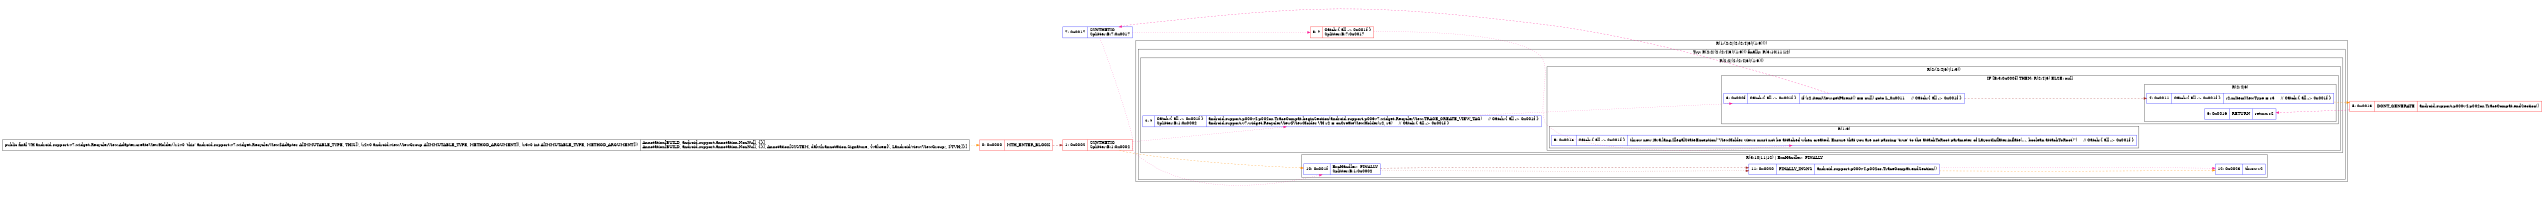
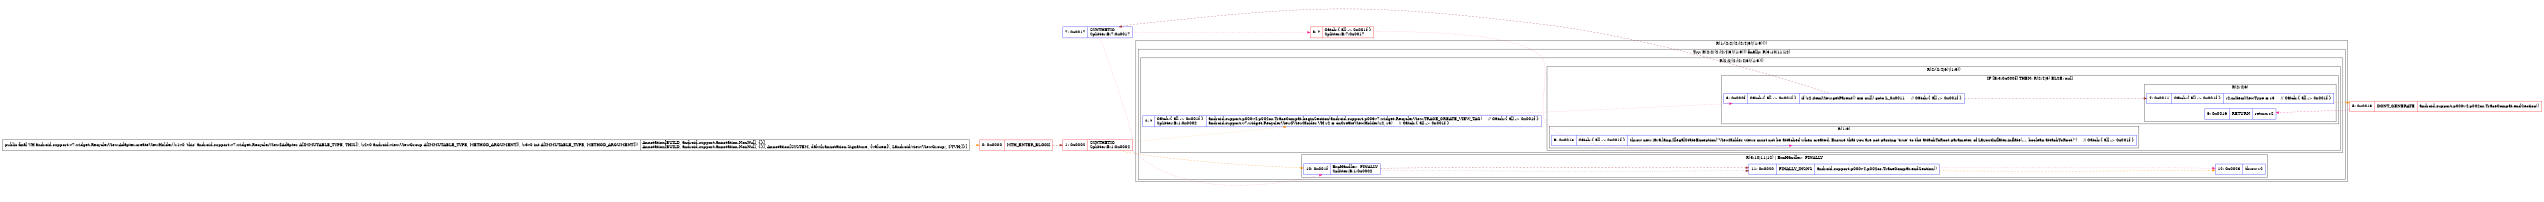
edge "3: 0x000f" -> "7: 0x0017": color deeppink -> brown
edge "1: 0x0002" -> "2: ?": color deeppink -> darkorange
